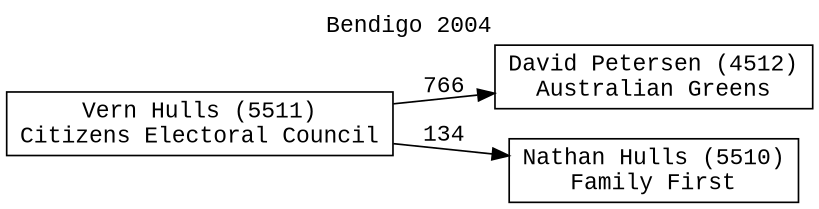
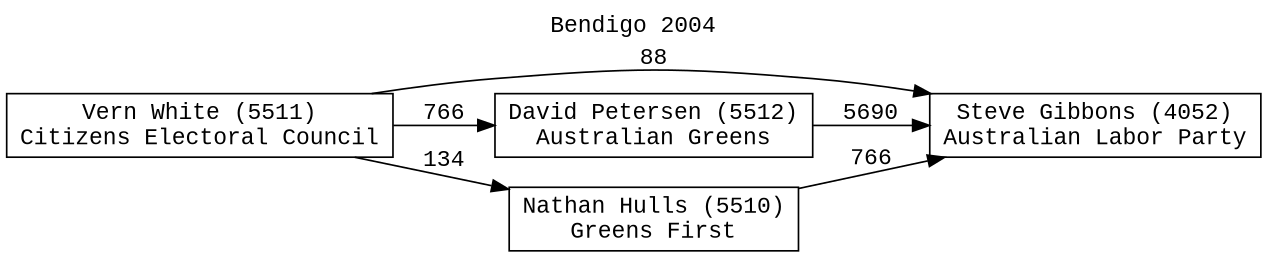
node "David Petersen (4512) Australian Greens": label "David Petersen (4512) Australian Greens" -> "David Petersen (5512) Australian Greens"
node "Vern Hulls (5511) Citizens Electoral Council": label "Vern Hulls (5511) Citizens Electoral Council" -> "Vern White (5511) Citizens Electoral Council"
node "Steve Gibbons (4052) Australian Labor Party": added
node "Nathan Hulls (5510) Family First": label "Nathan Hulls (5510) Family First" -> "Nathan Hulls (5510) Greens First"
